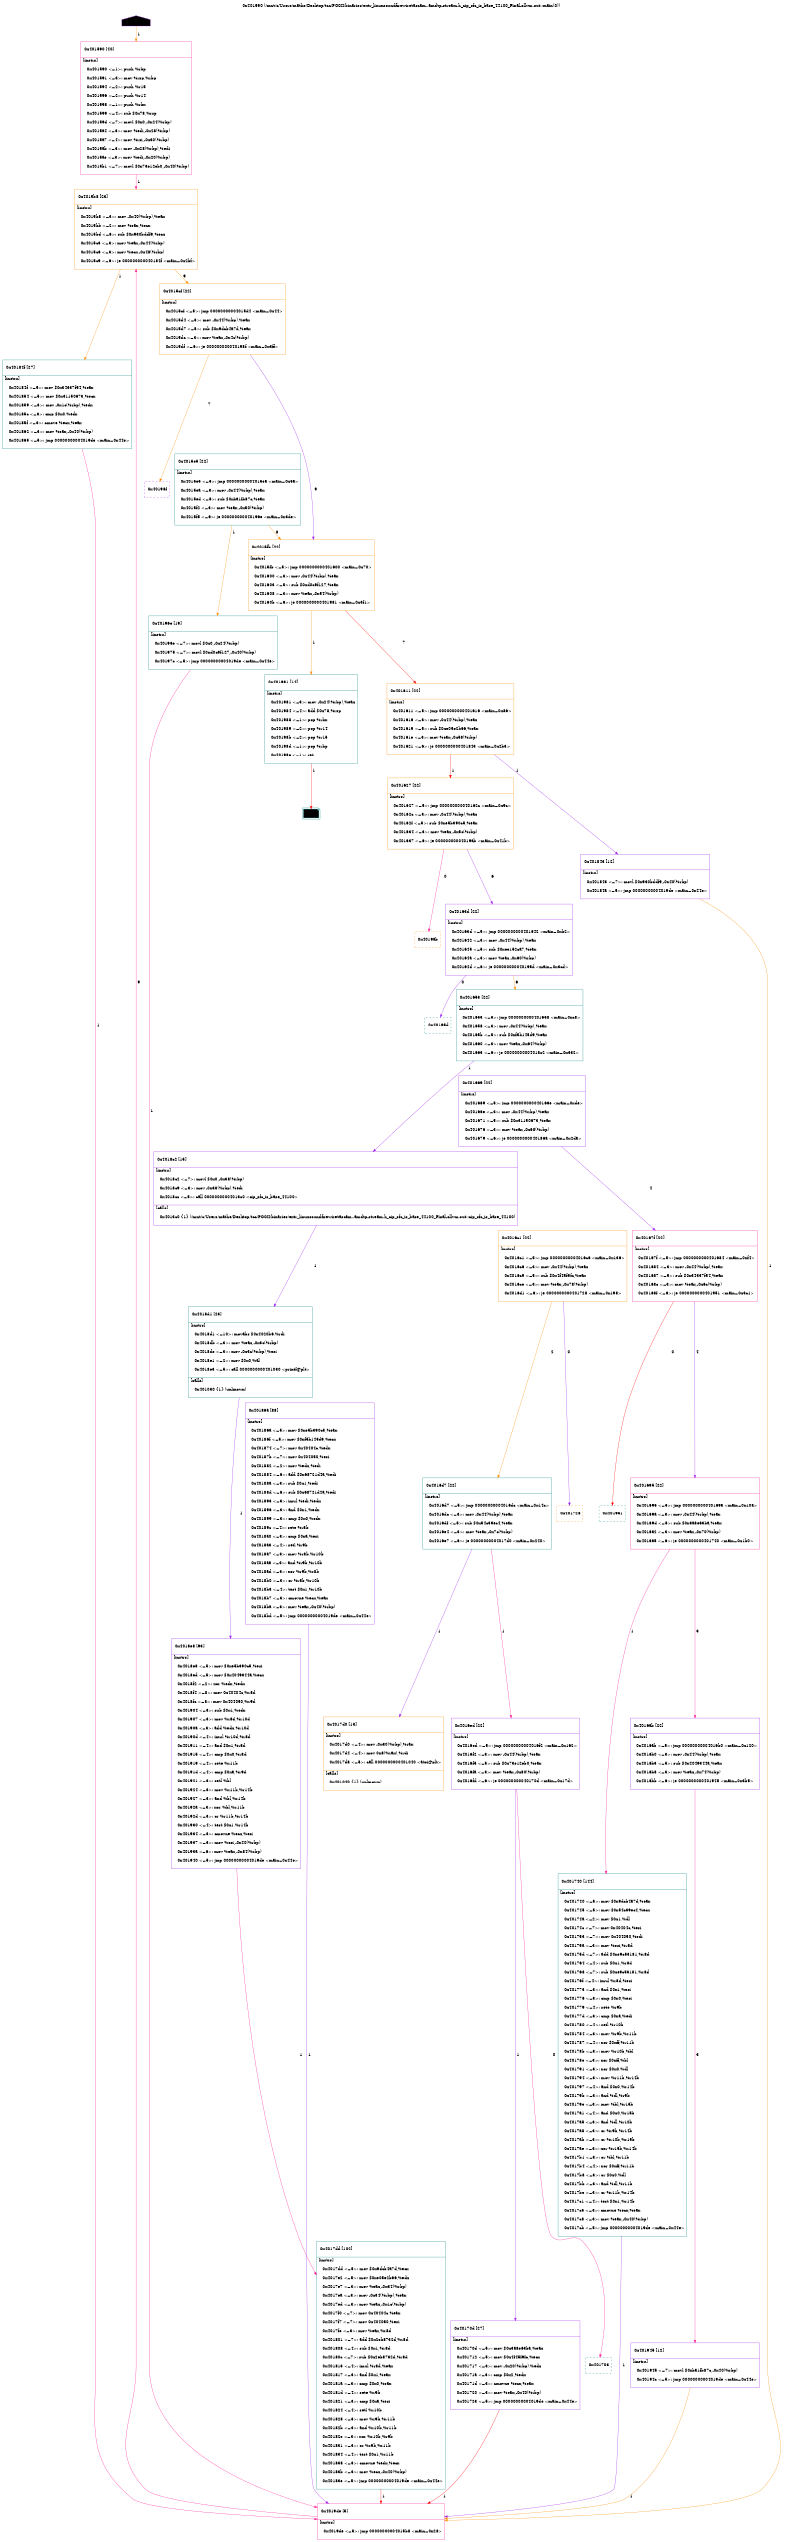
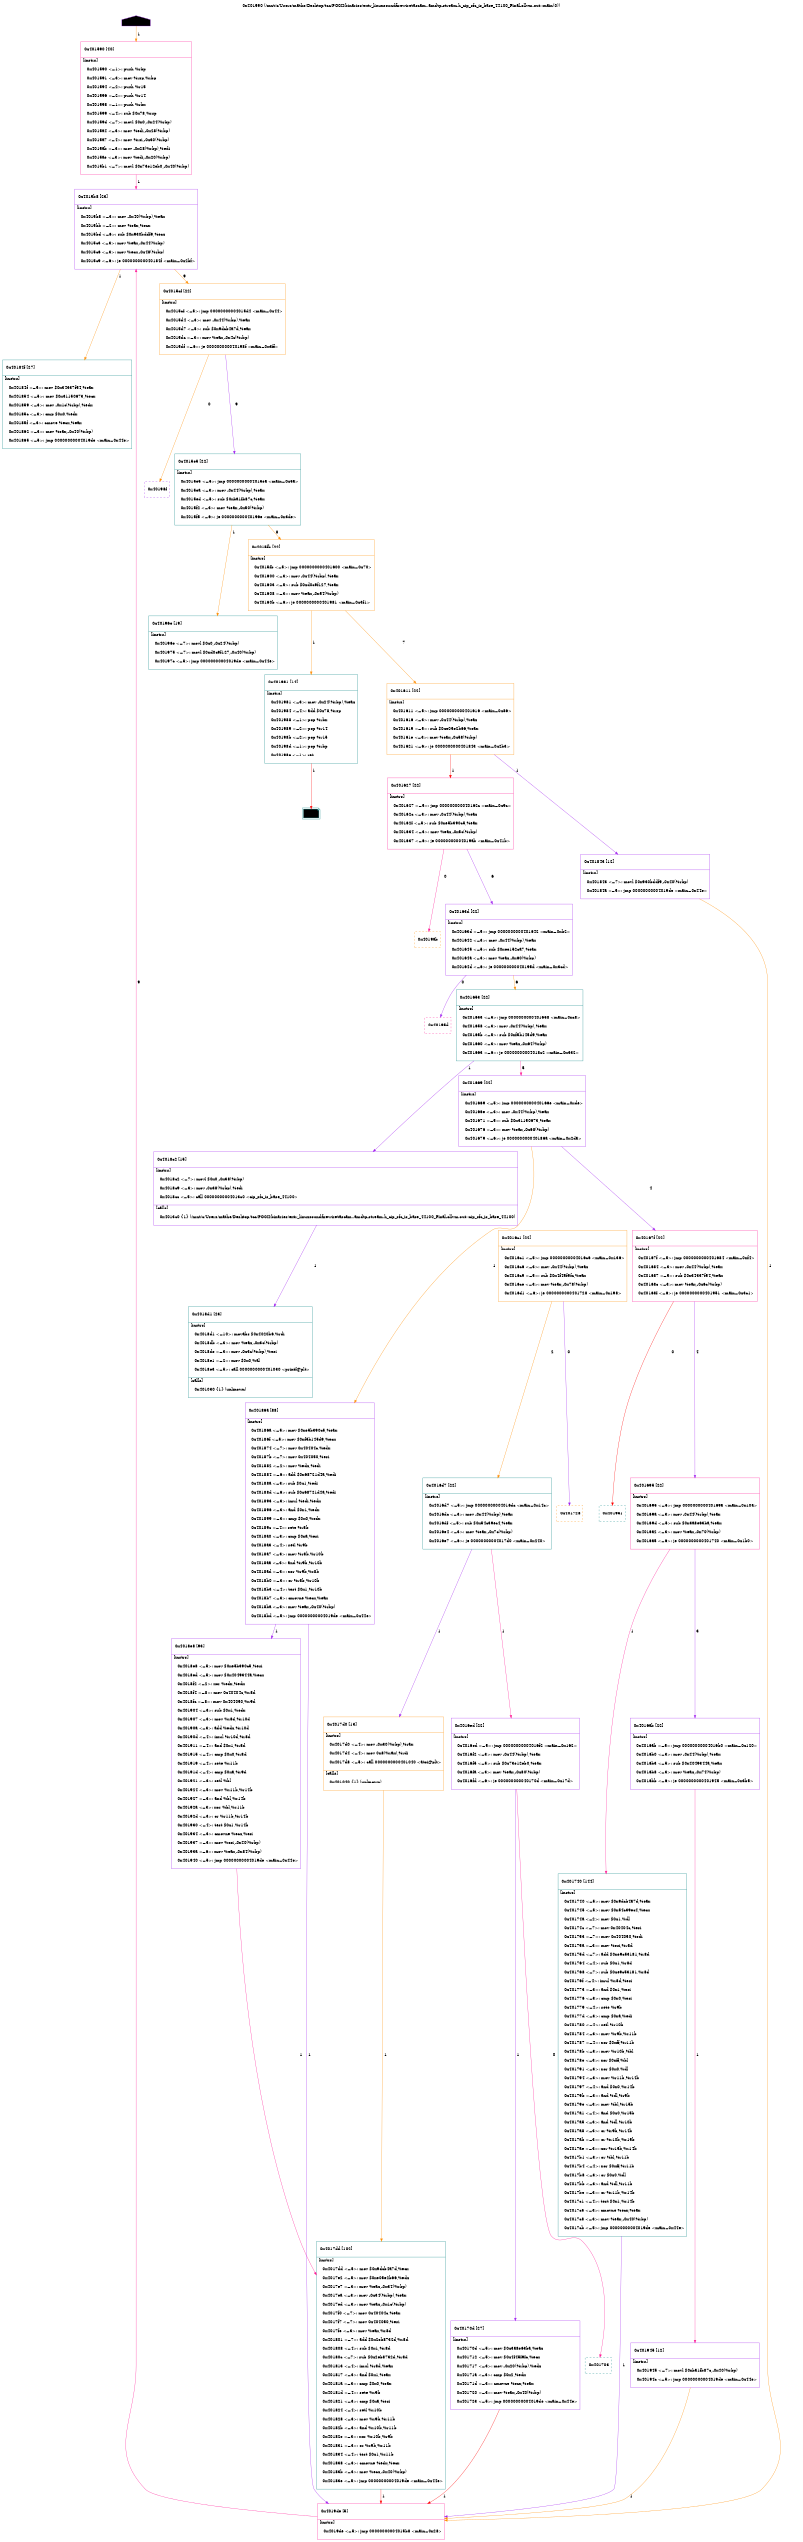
node "0x4015b8 [23]": color darkorange -> purple
edge "0x4015cf [22]" -> "0x40198f": label " 7" -> " 0"
edge "0x4015cf [22]" -> "0x4015fb [22]": now "0x4015cf [22]" -> "0x4015e5 [22]"
edge "0x4015fb [22]" -> "0x401611 [22]": color red -> darkorange
node "0x401627 [22]": color darkorange -> deeppink
node "0x40195d": color teal -> deeppink
edge "0x401653 [22]" -> "0x401669 [22]": added, label "5"
edge "0x401669 [22]" -> "0x40186a [88]": added, label "1"
edge "0x4018d1 [23]" -> "0x4018e8 [93]": now "0x40186a [88]" -> "0x4018e8 [93]"
edge "0x40184f [27]" -> "0x4019de [5]": removed, label "1"
edge "0x40196e [19]" -> "0x4019de [5]": removed, label "1"
edge "0x401695 [22]" -> "0x4016ab [22]": color deeppink -> purple
edge "0x4017d0 [13]" -> "0x4017dd [102]": added, label "1"
edge "0x4016ab [22]" -> "0x401945 [12]": label " 3" -> " 1"
